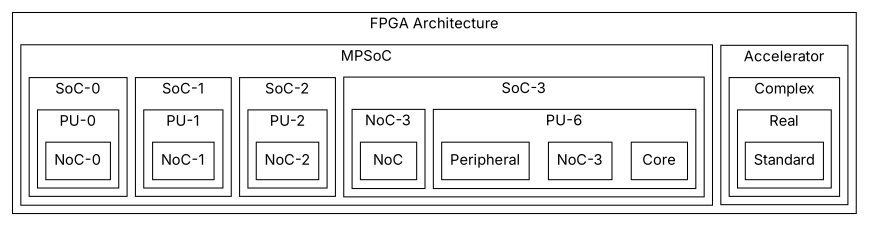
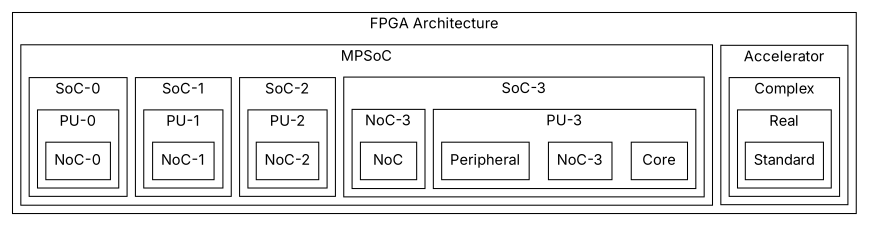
cluster "PU-6": label "PU-6" -> "PU-3"
